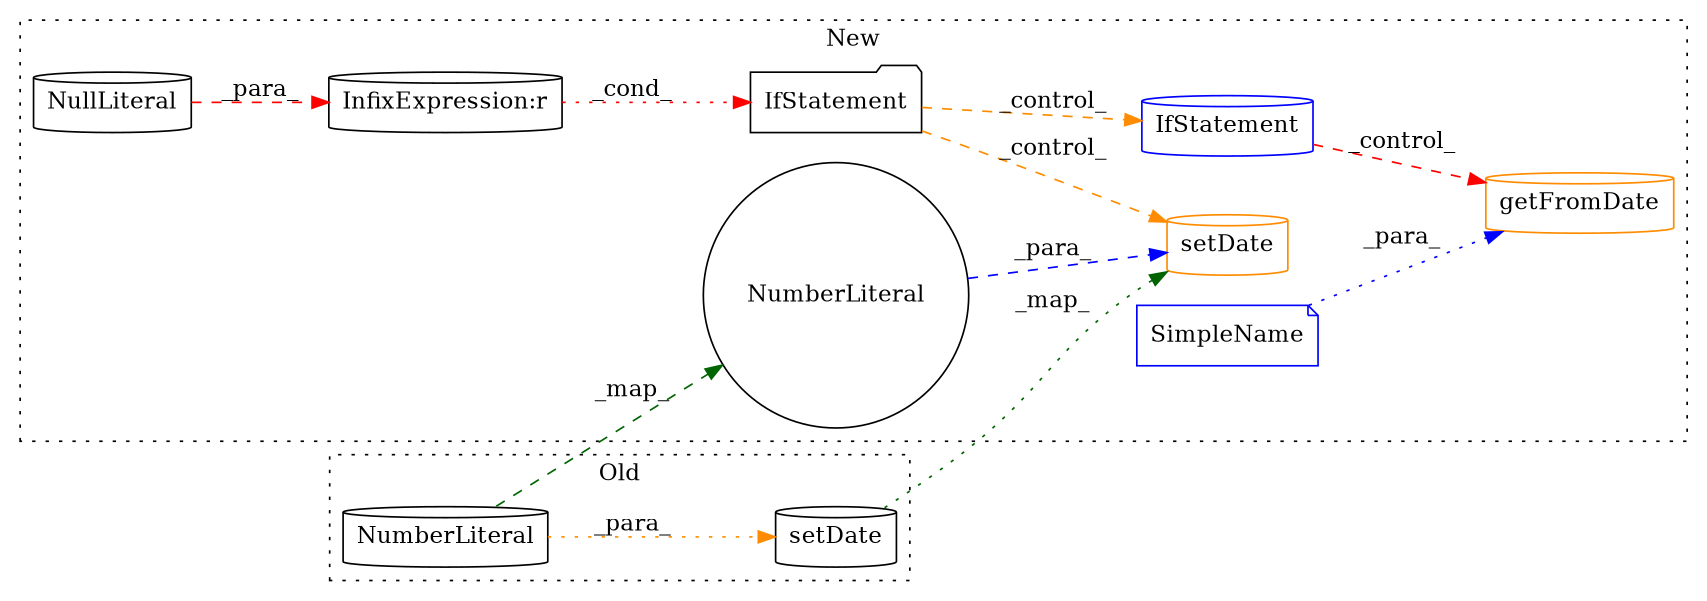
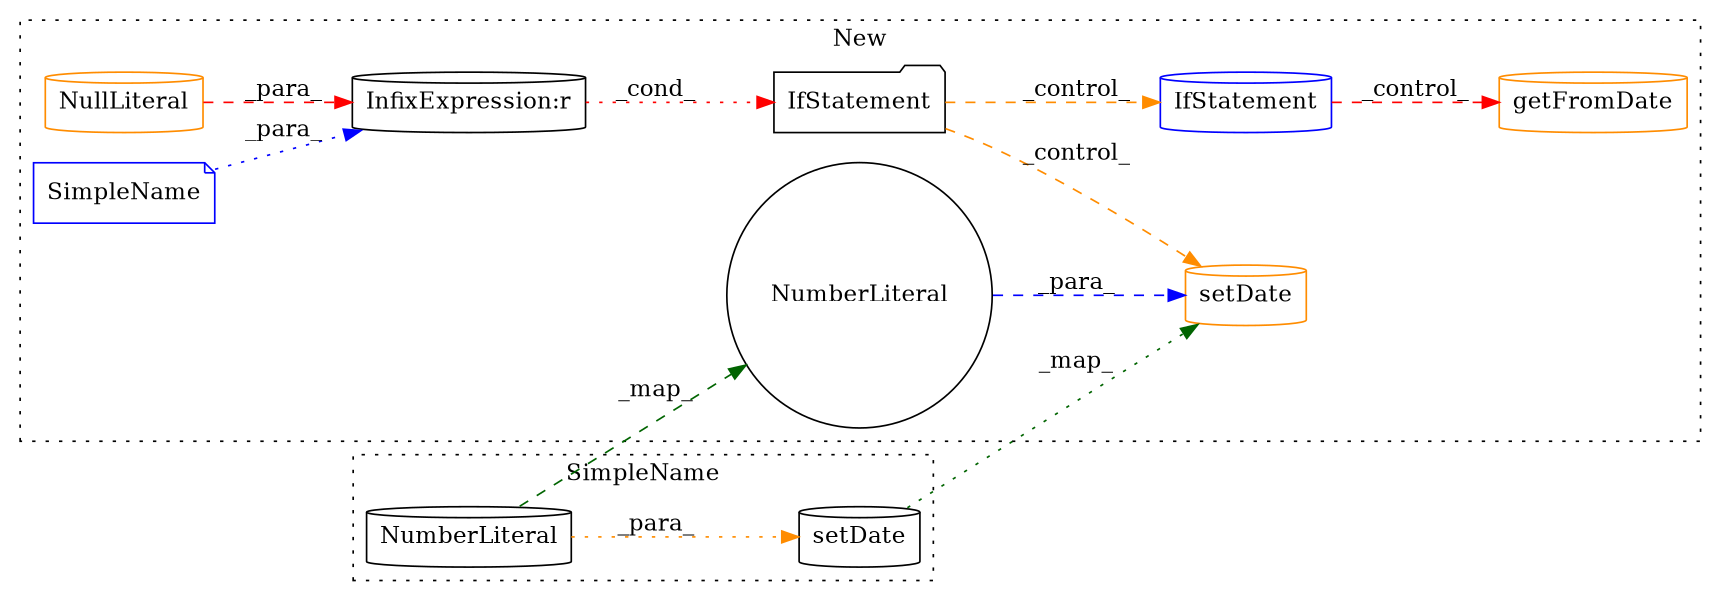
node "NullLiteral": color black -> darkorange
edge "SimpleName" -> "getFromDate": now "SimpleName" -> "InfixExpression:r"
cluster "Old": label "Old" -> "SimpleName"
